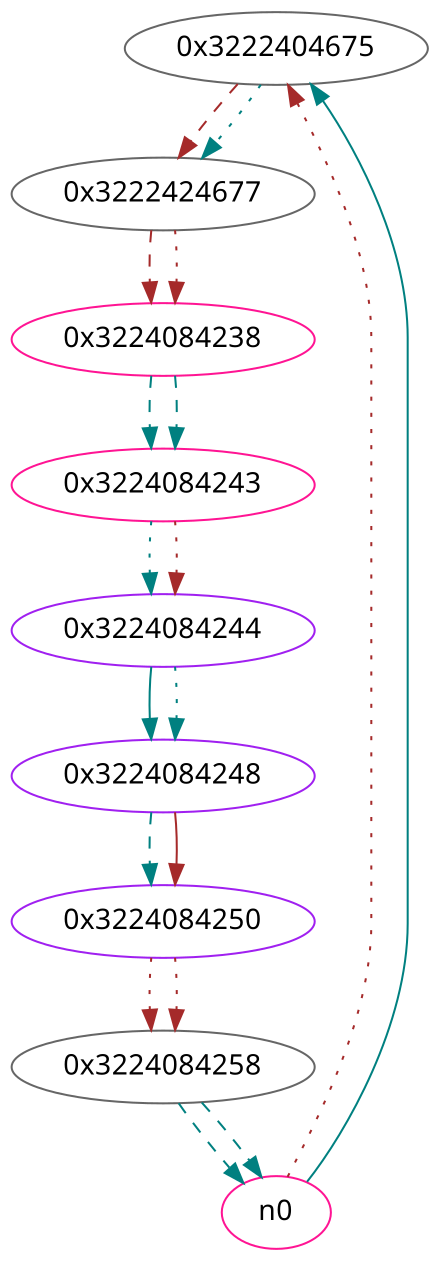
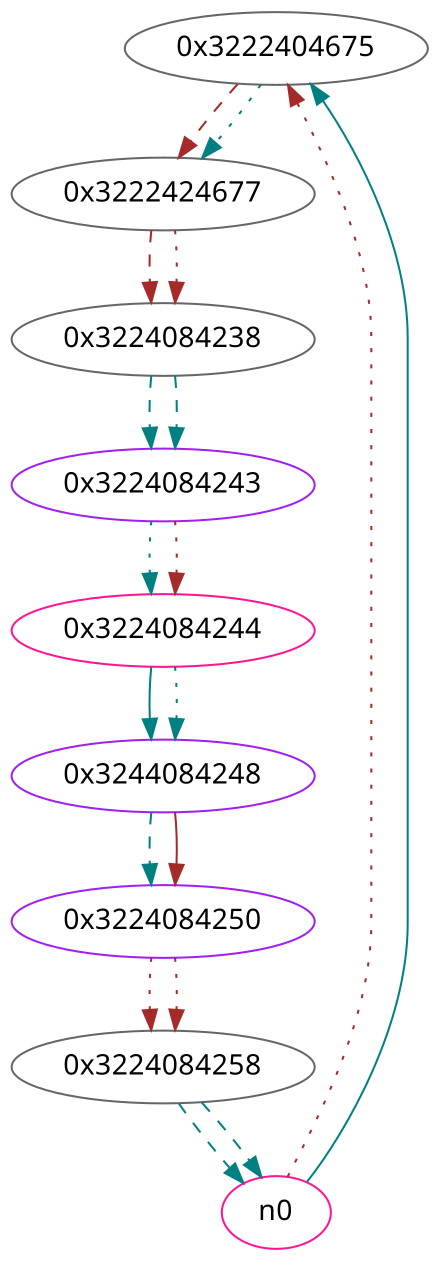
node "0x3224084238": color deeppink -> gray40
node "0x3224084243": color deeppink -> purple
node "0x3224084244": color purple -> deeppink
node "0x3224084248": label "0x3224084248" -> "0x3244084248"
